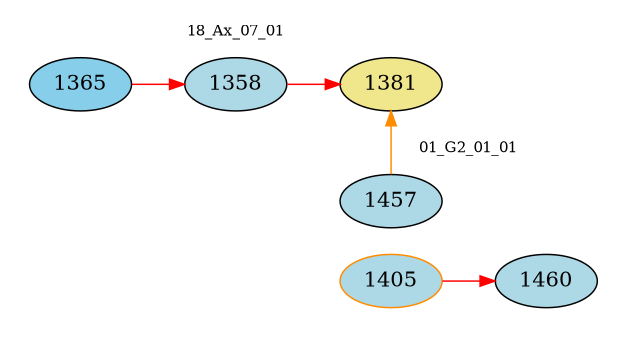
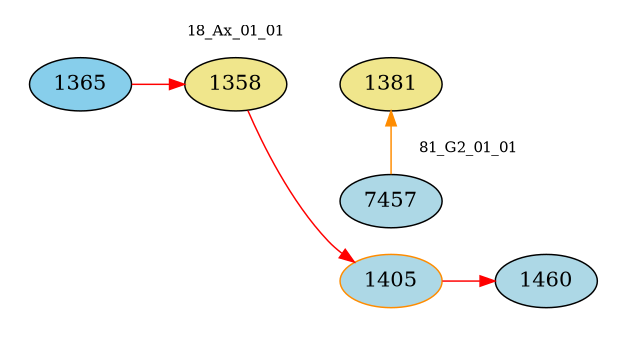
cluster "18_Ax_07_01": label "18_Ax_07_01" -> "18_Ax_01_01"
node "1358": fillcolor lightblue -> khaki
edge "1358" -> "1381": now "1358" -> "1405"
cluster "01_G2_01_01": label "01_G2_01_01" -> "81_G2_01_01"
node "1457": label "1457" -> "7457"
